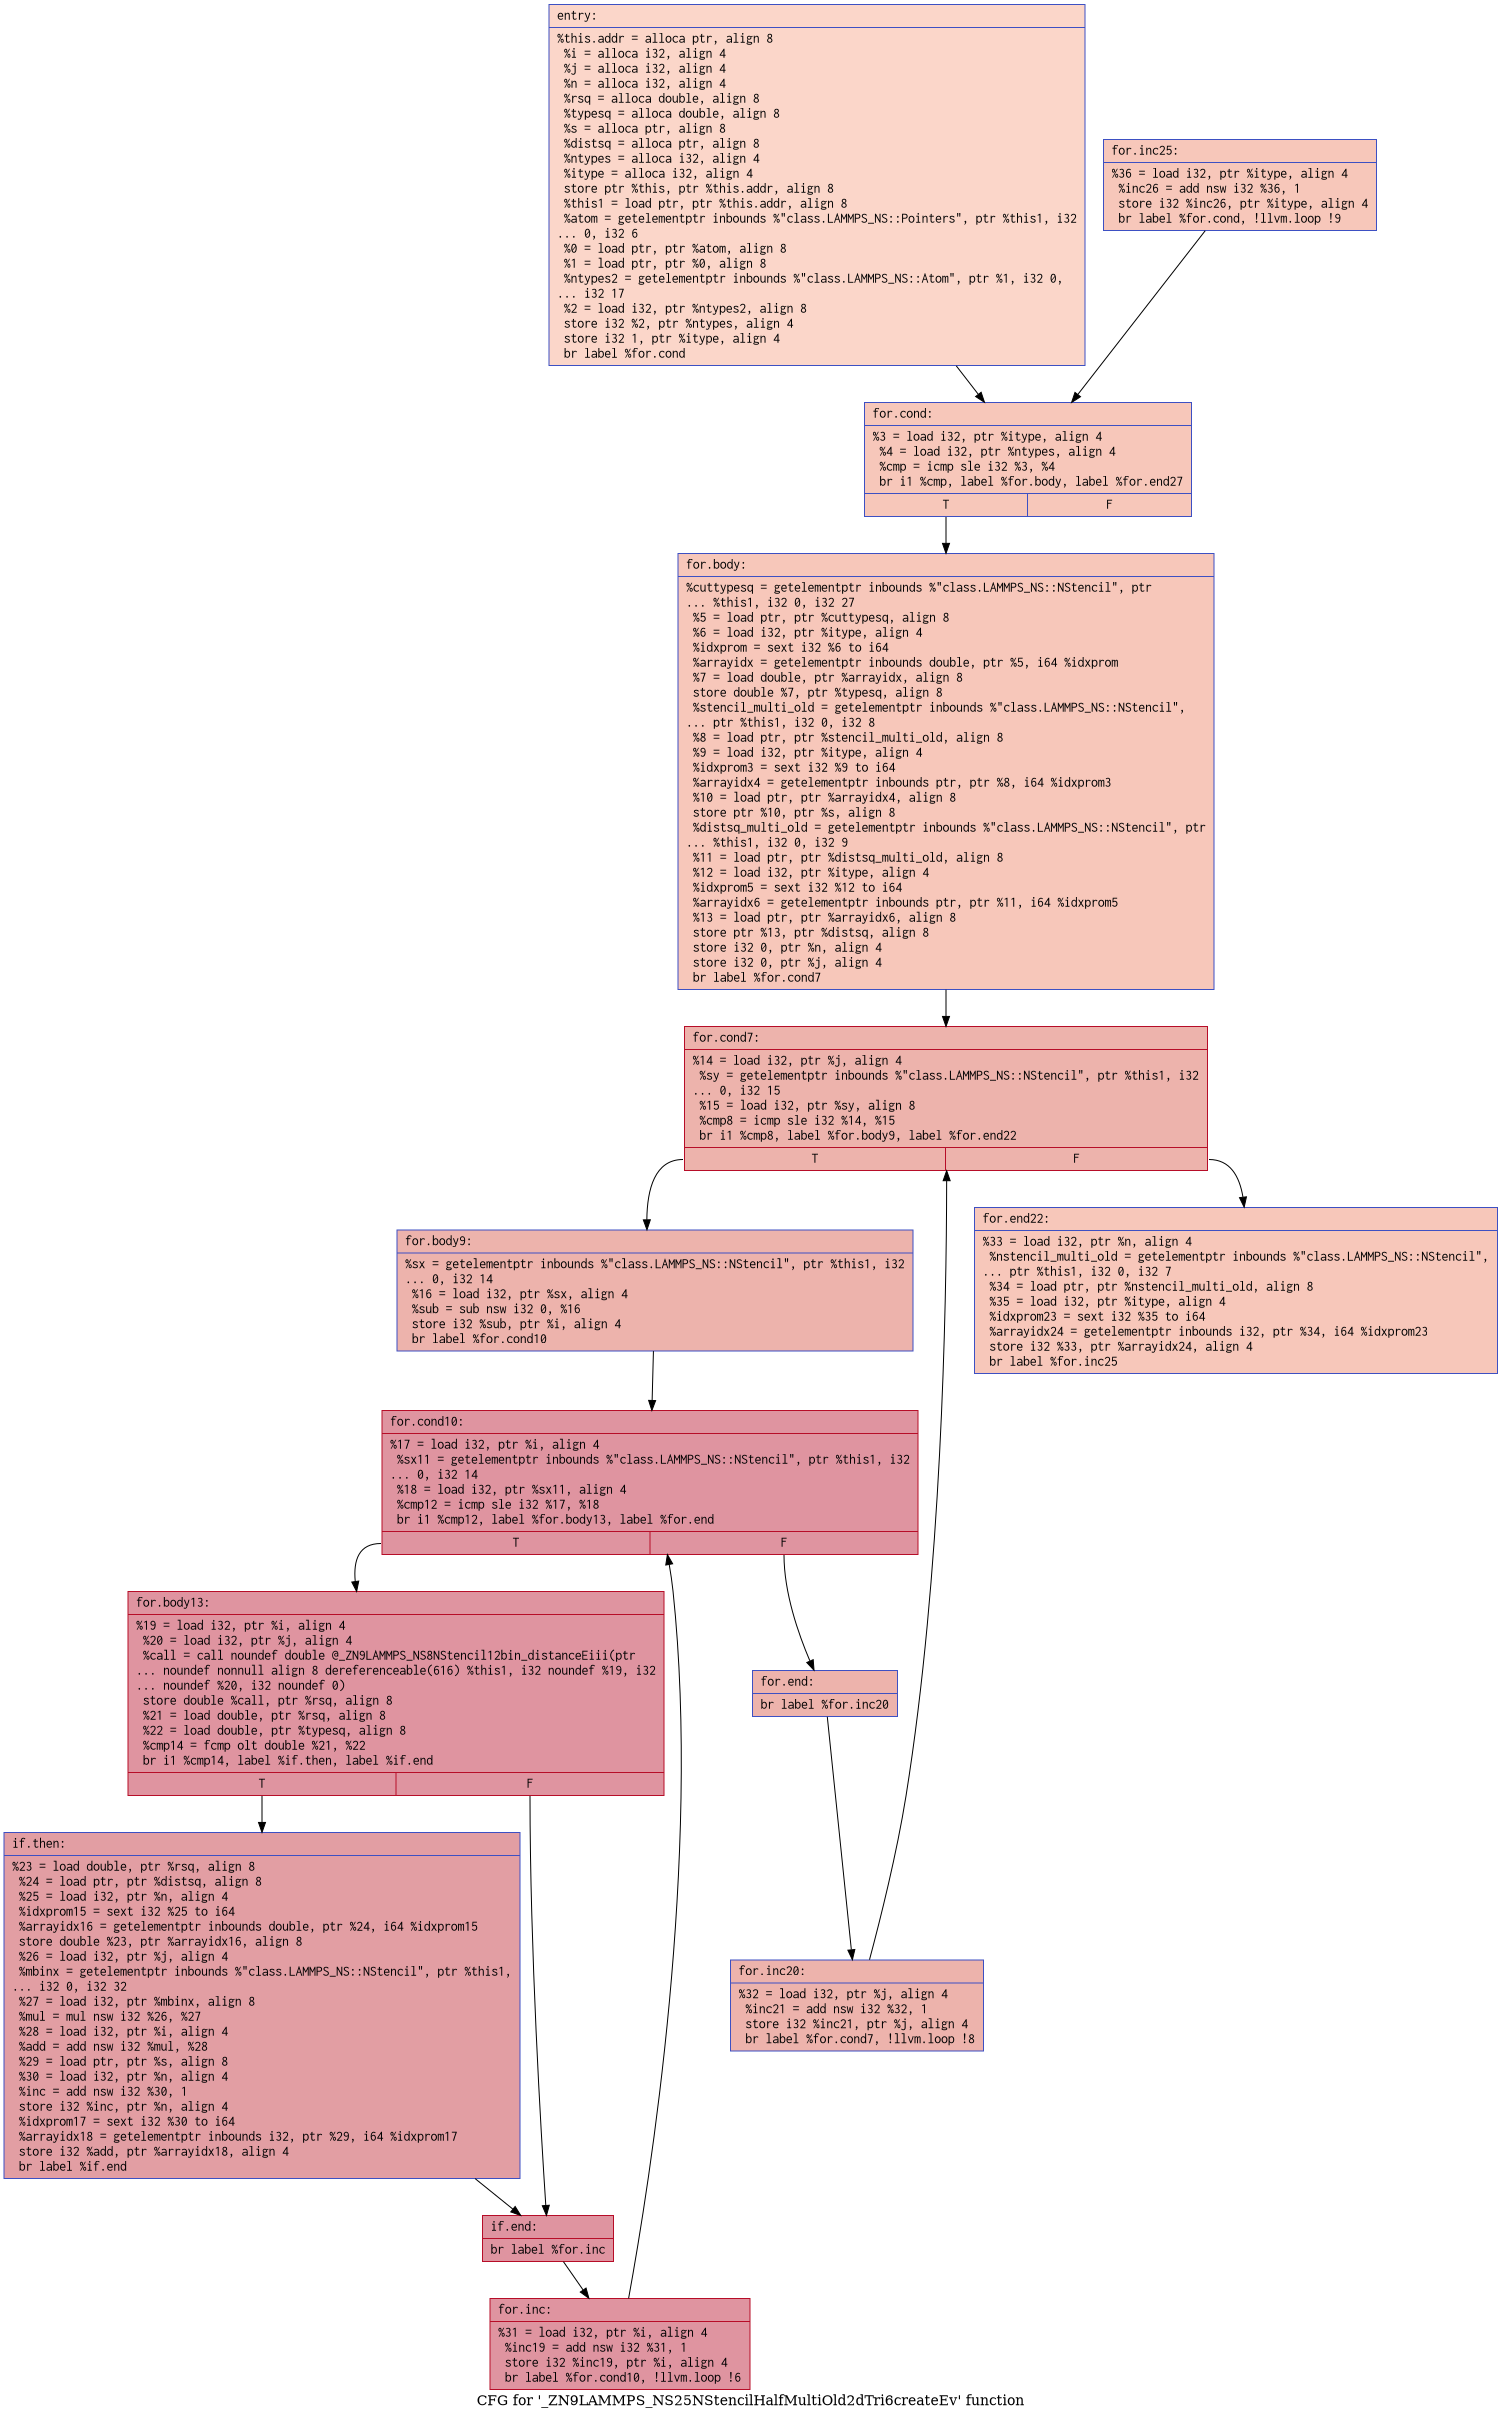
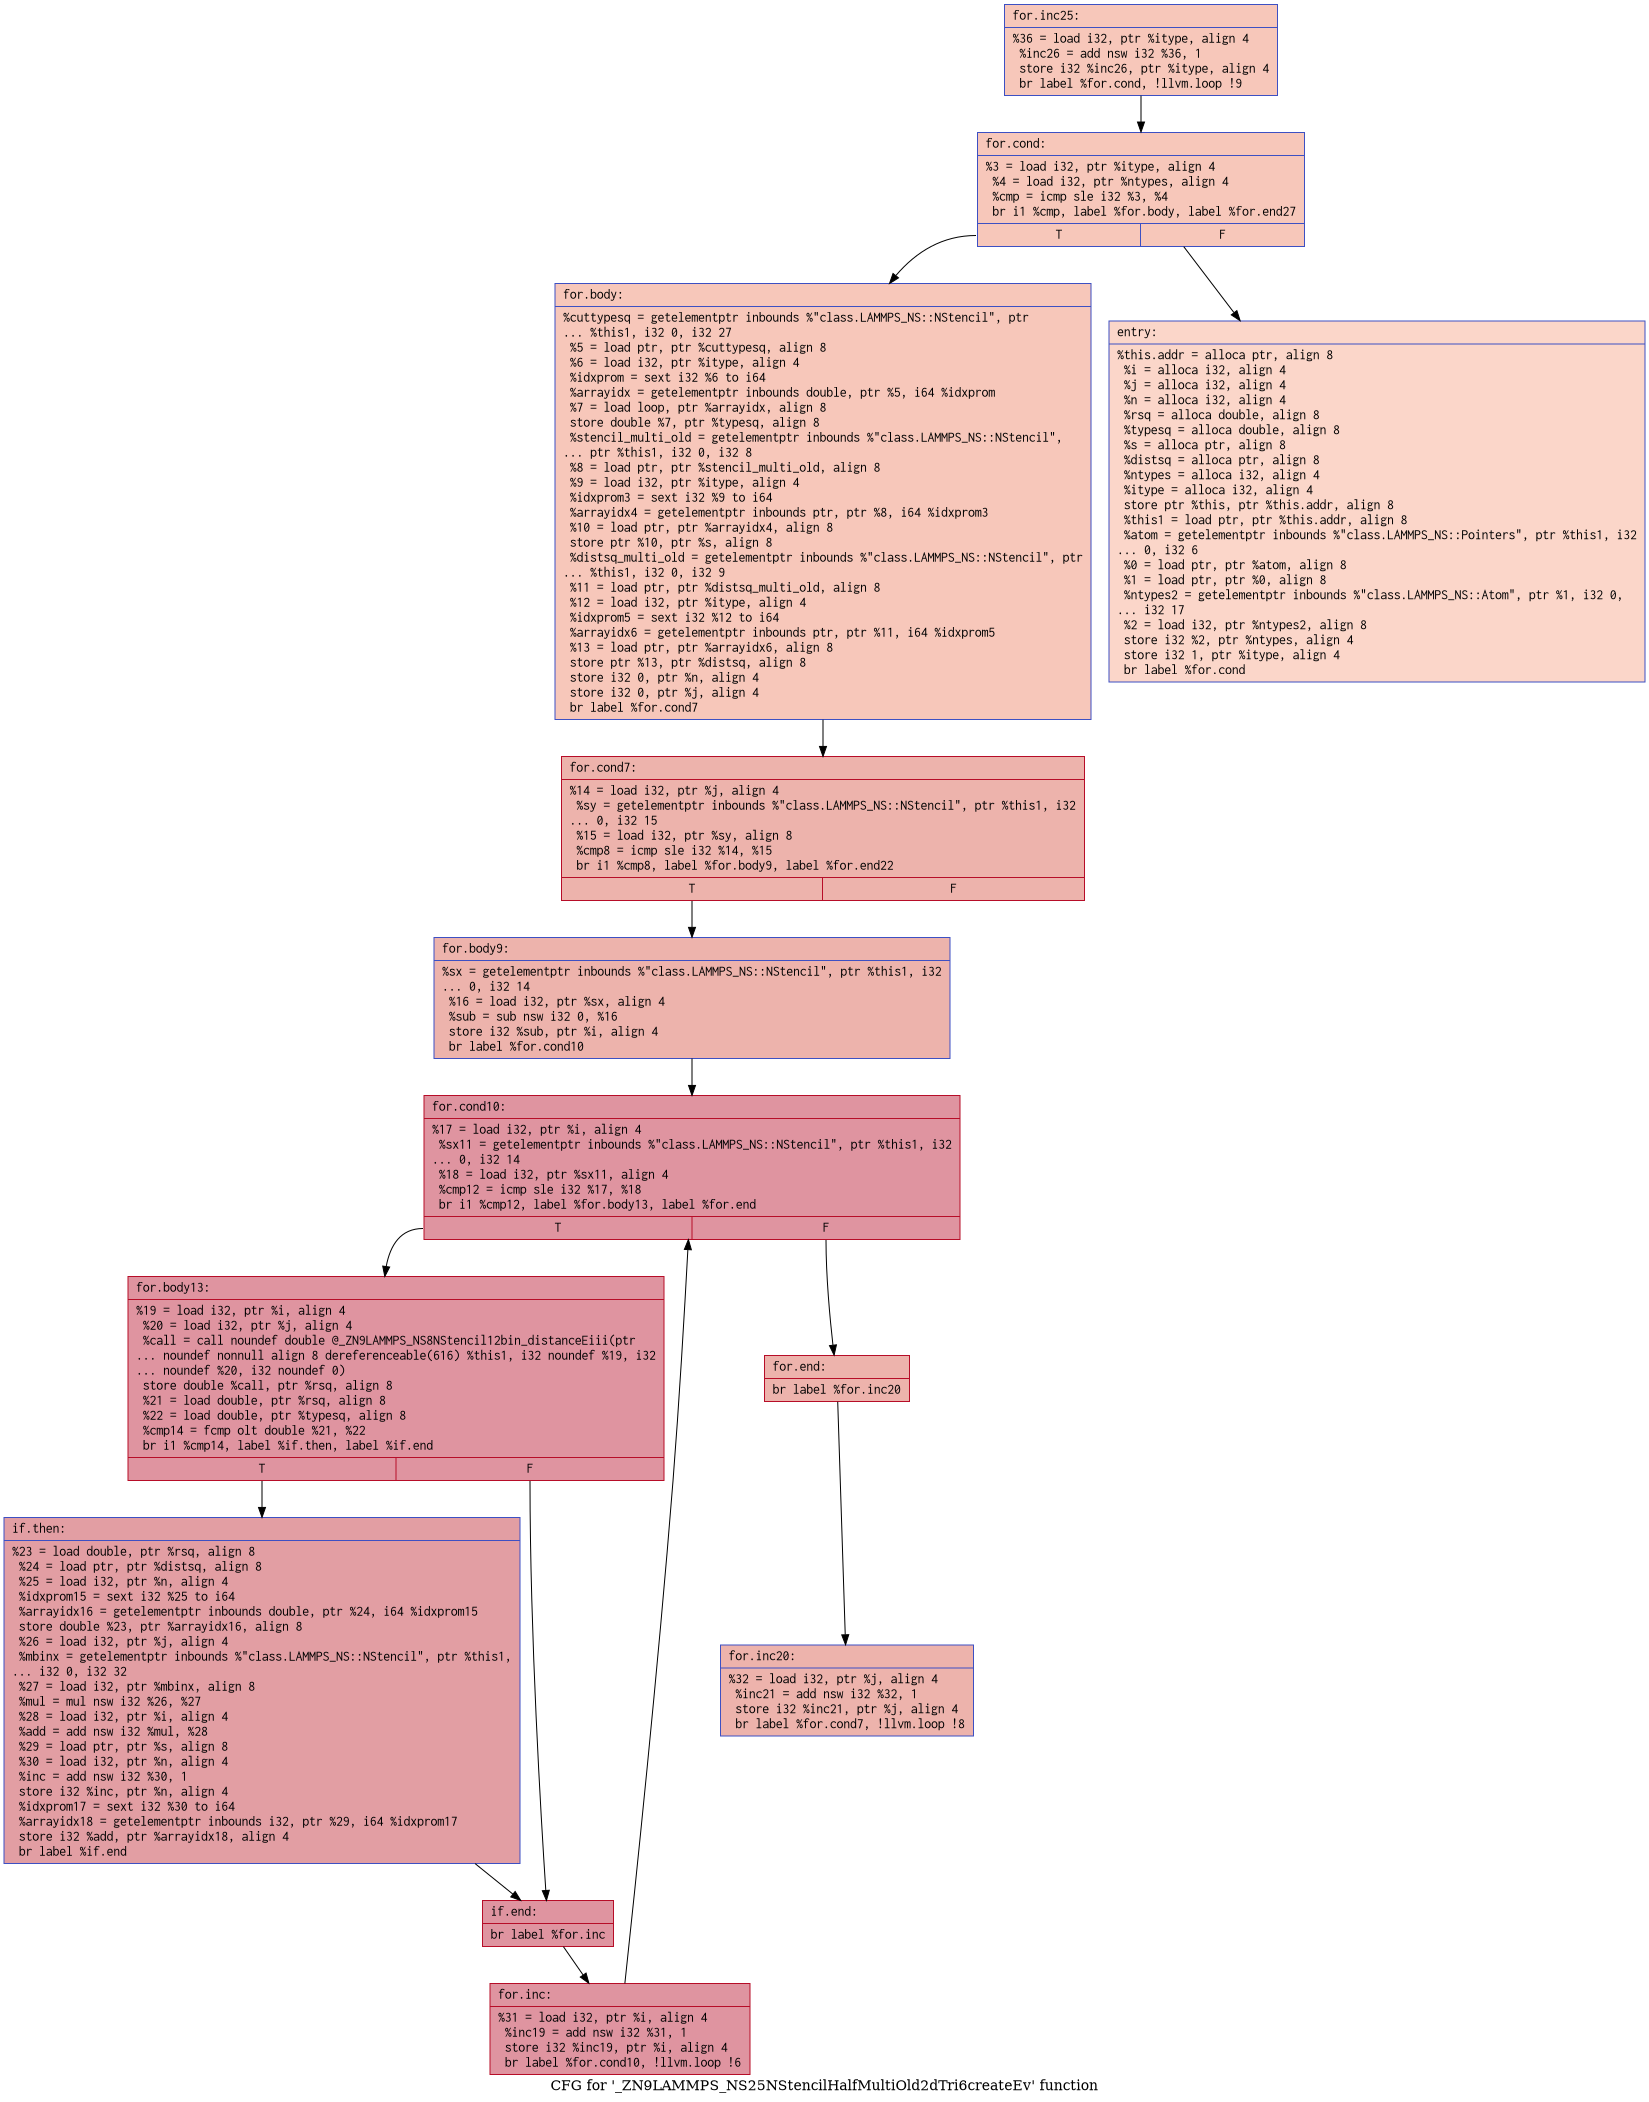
edge "entry:" -> "for.cond:": reversed
node "for.body:": text "%7 = load double, ptr %arrayidx, align 8" -> "%7 = load loop, ptr %arrayidx, align 8"
node "for.end22:": removed
edge "for.inc20:" -> "for.cond7:": removed
node "for.end:": color #3d50c3ff -> #b70d28ff
